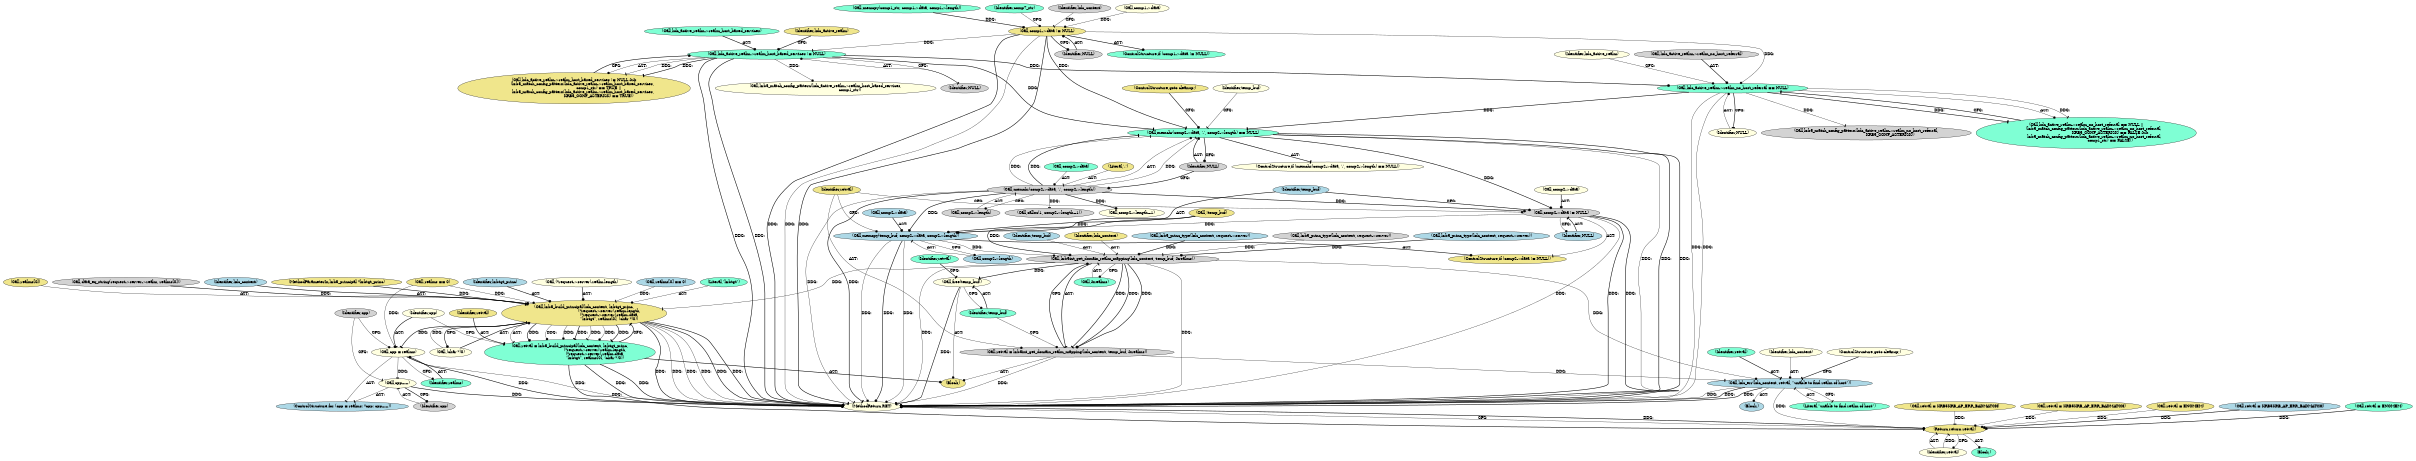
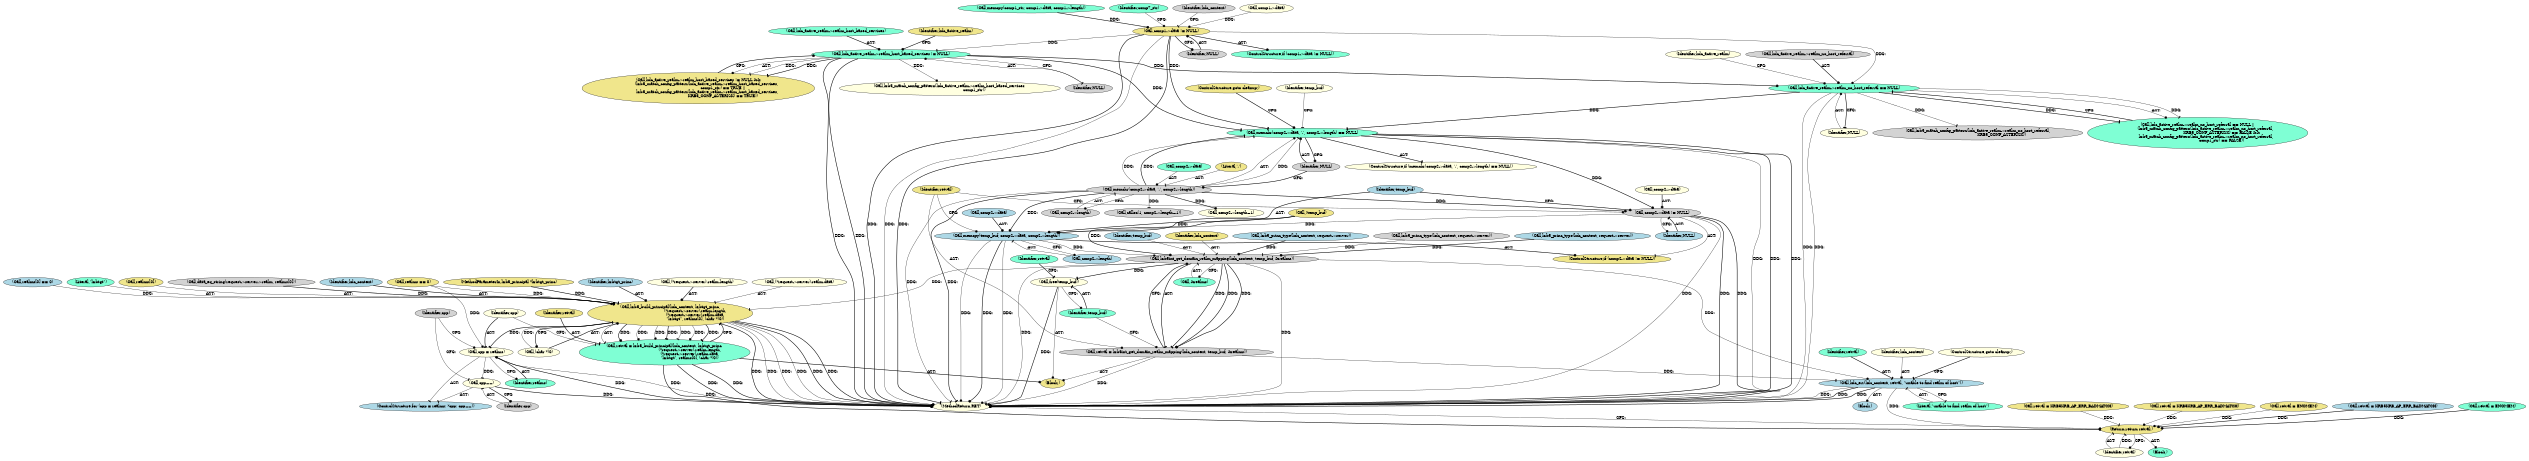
node "(Call,(*request->server).realm.data)": added
edge "(Call,free(temp_buf))" -> "(MethodReturn,RET)": arrowhead tee -> dot
edge "(Return,return retval;)" -> "(MethodReturn,RET)": removed, label "DDG:"
